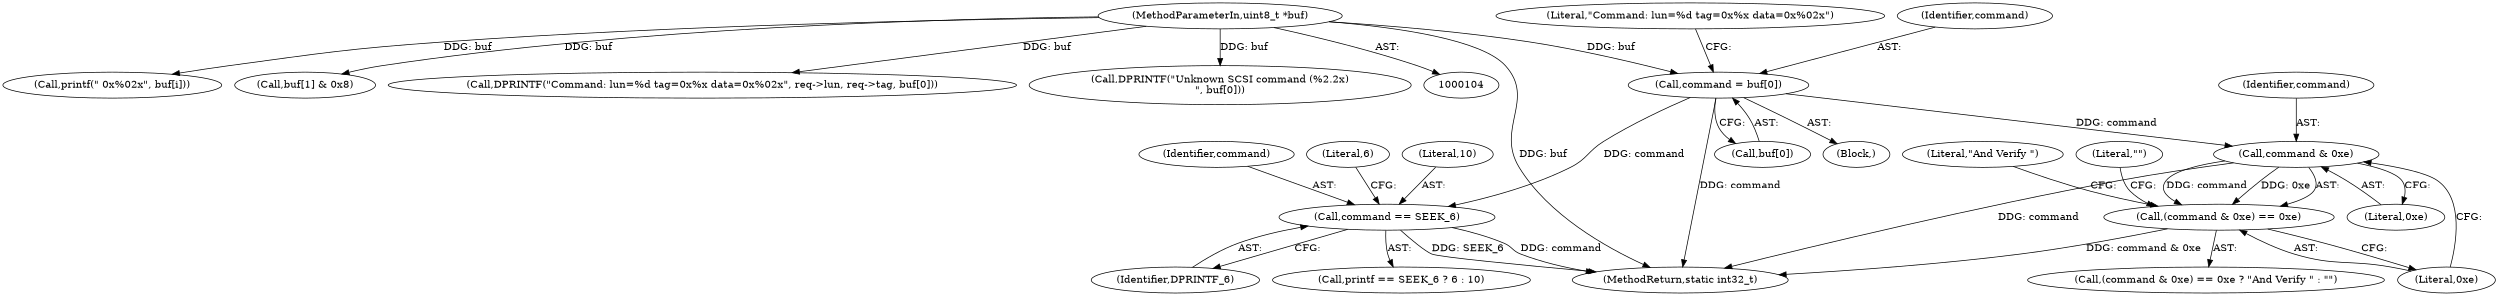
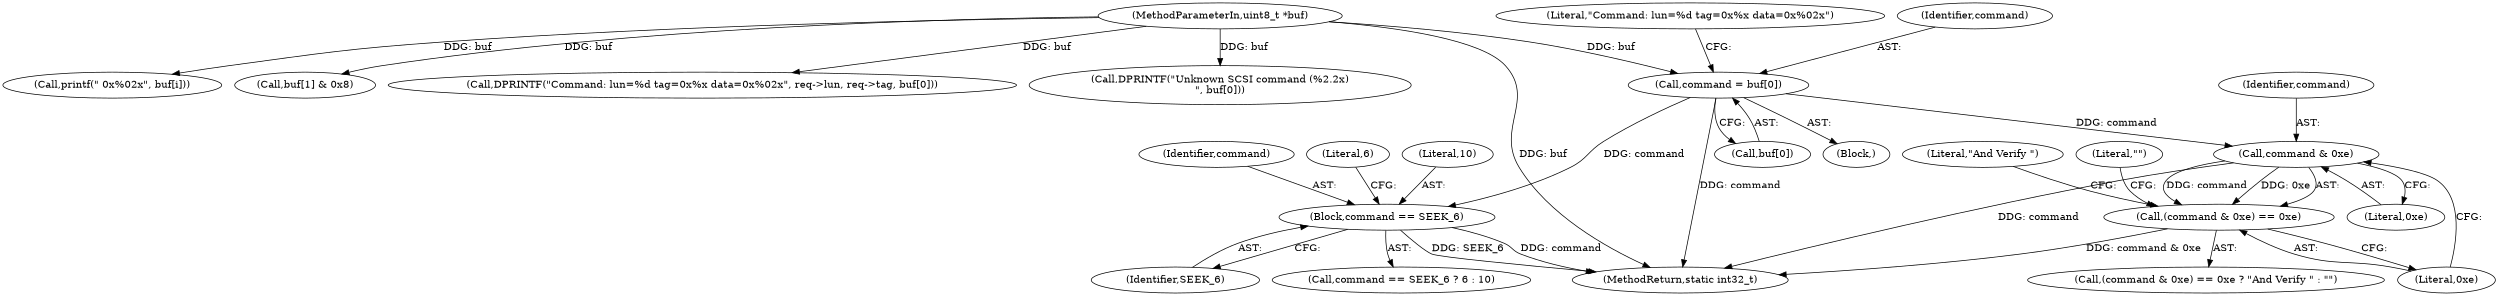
node "1000104": removed
node "(Call,command == SEEK_6)": label "(Call,command == SEEK_6)" -> "(Block,command == SEEK_6)"
node "(Identifier,DPRINTF_6)": label "(Identifier,DPRINTF_6)" -> "(Identifier,SEEK_6)"
node "(Call,printf == SEEK_6 ? 6 : 10)": label "(Call,printf == SEEK_6 ? 6 : 10)" -> "(Call,command == SEEK_6 ? 6 : 10)"
